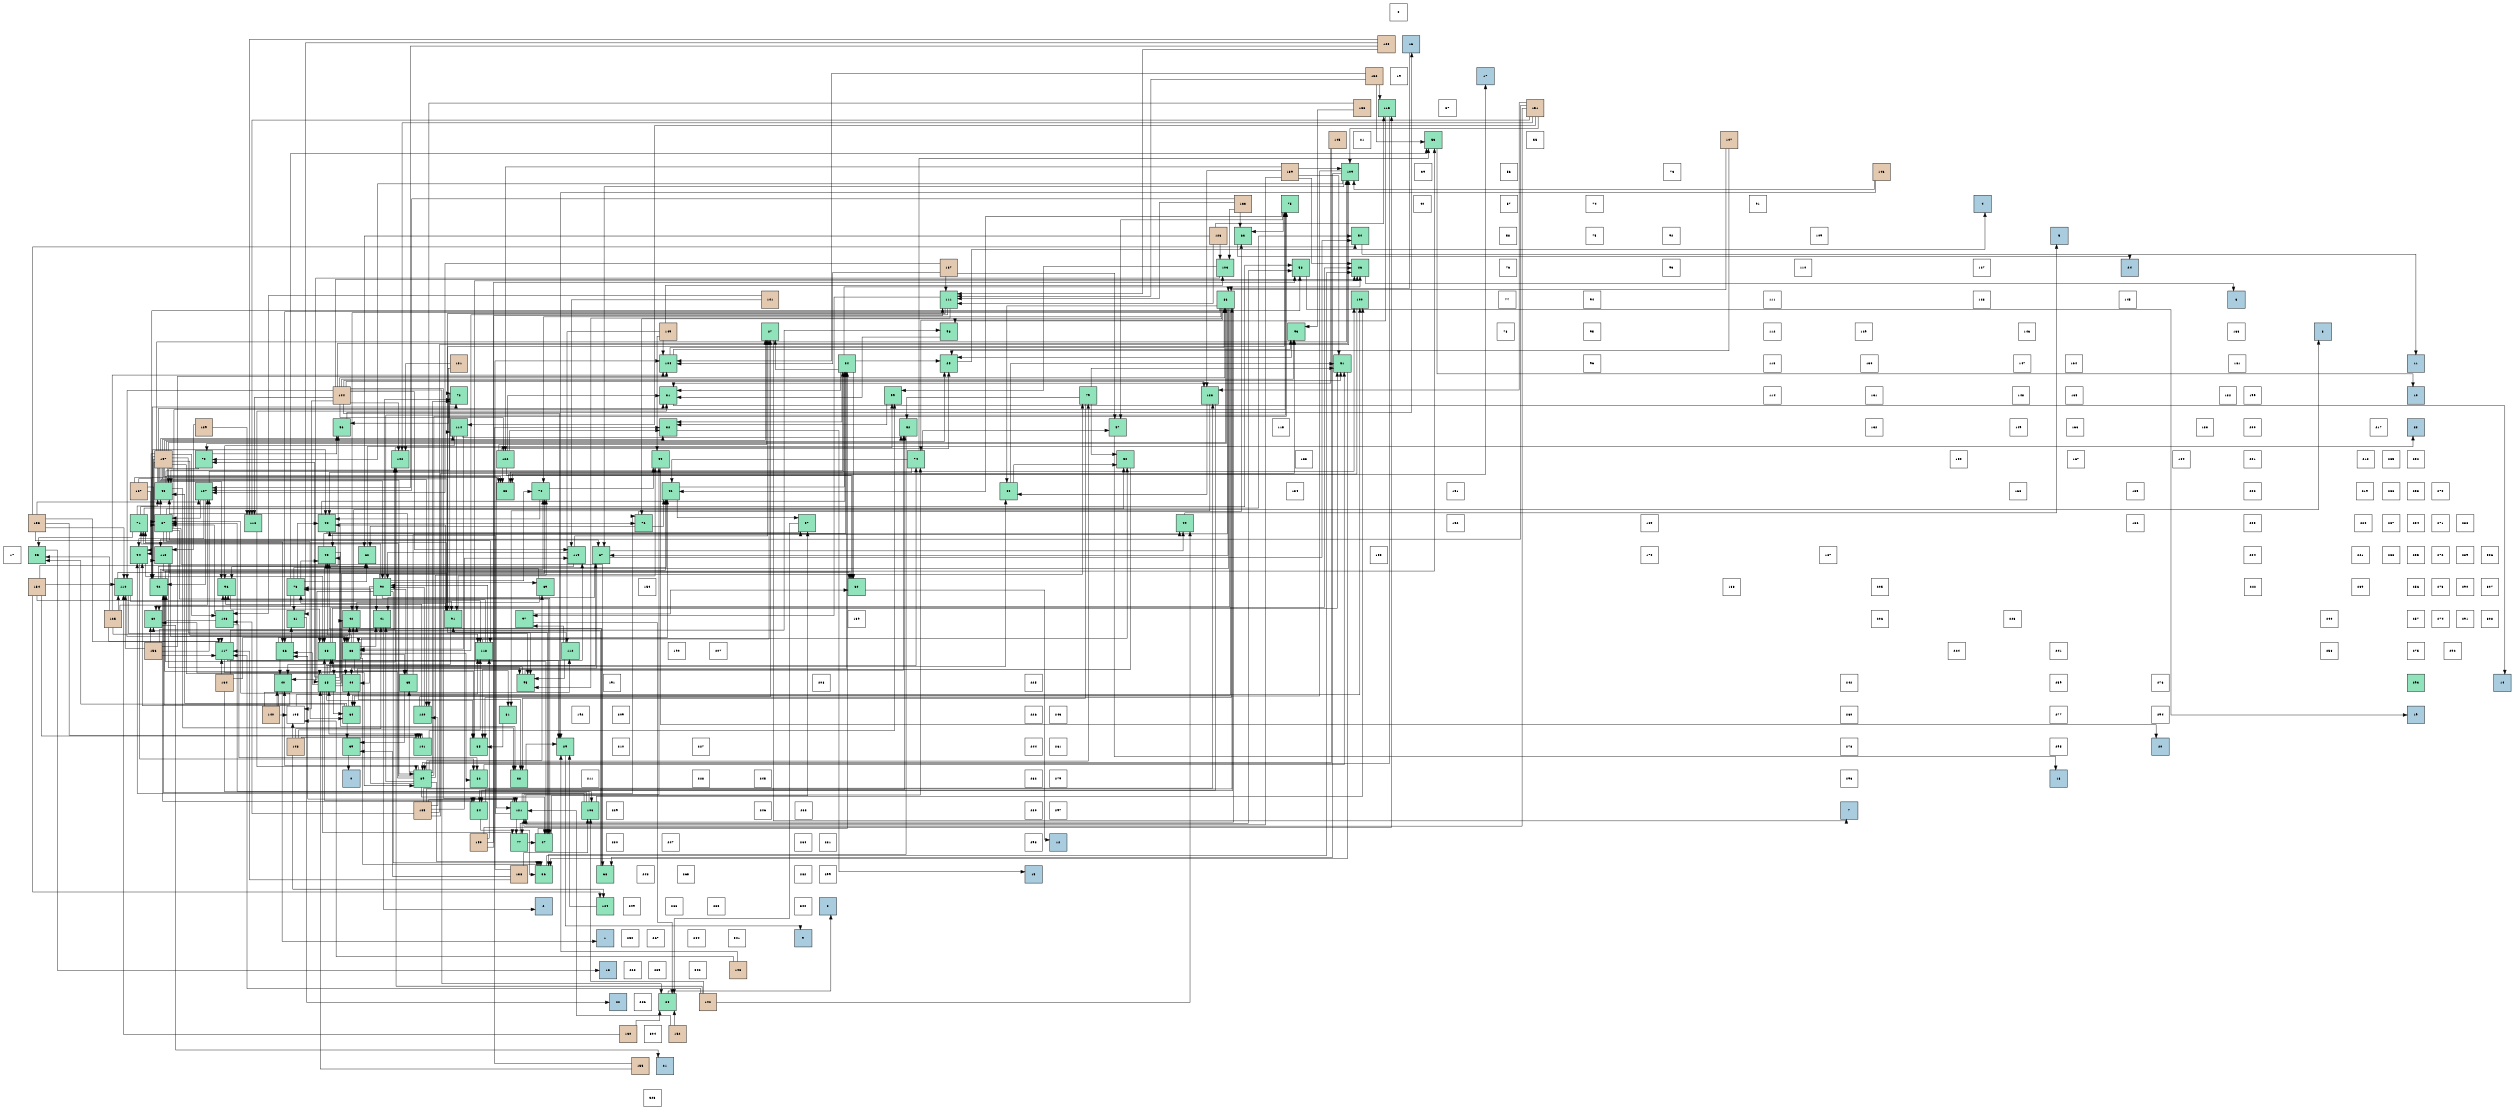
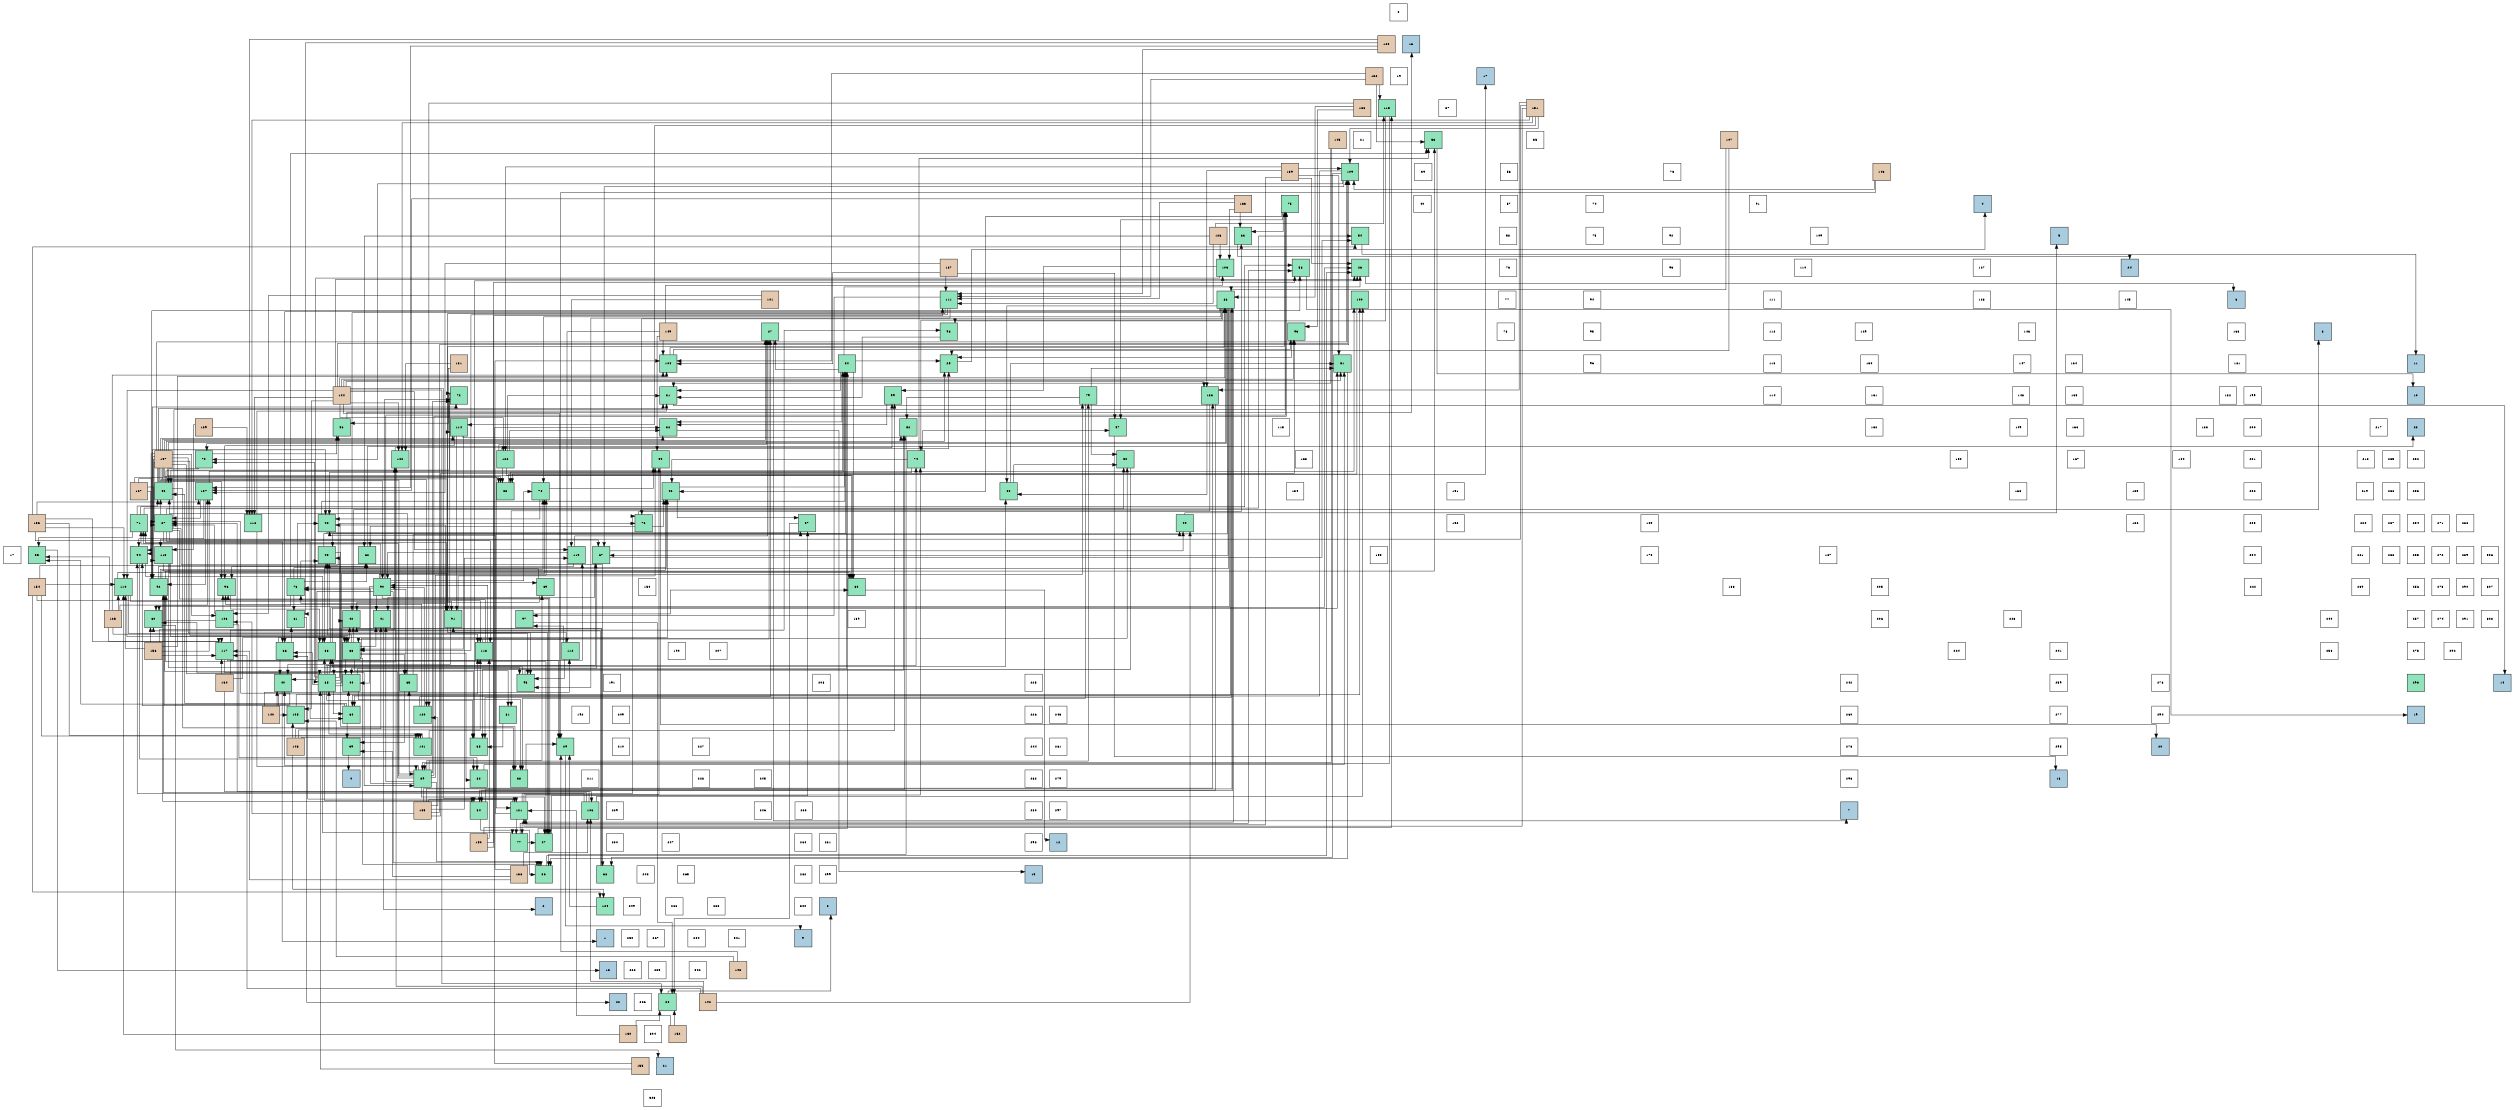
edge "16" -> "86": now "136" -> "86"
node "270": removed
node "105": fillcolor #ffffff -> #91e3bb
